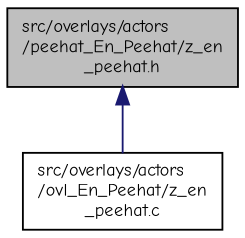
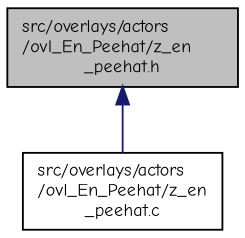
node "src/overlays/actors /peehat_En_Peehat/z_en _peehat.h": label "src/overlays/actors /peehat_En_Peehat/z_en _peehat.h" -> "src/overlays/actors /ovl_En_Peehat/z_en _peehat.h"
